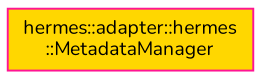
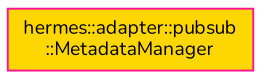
node "hermes::adapter::hermes ::MetadataManager": label "hermes::adapter::hermes ::MetadataManager" -> "hermes::adapter::pubsub ::MetadataManager"
